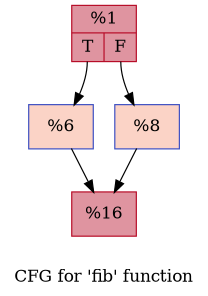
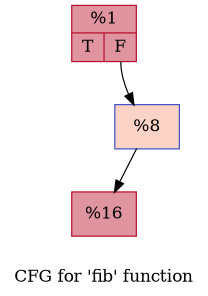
node "%6": removed
